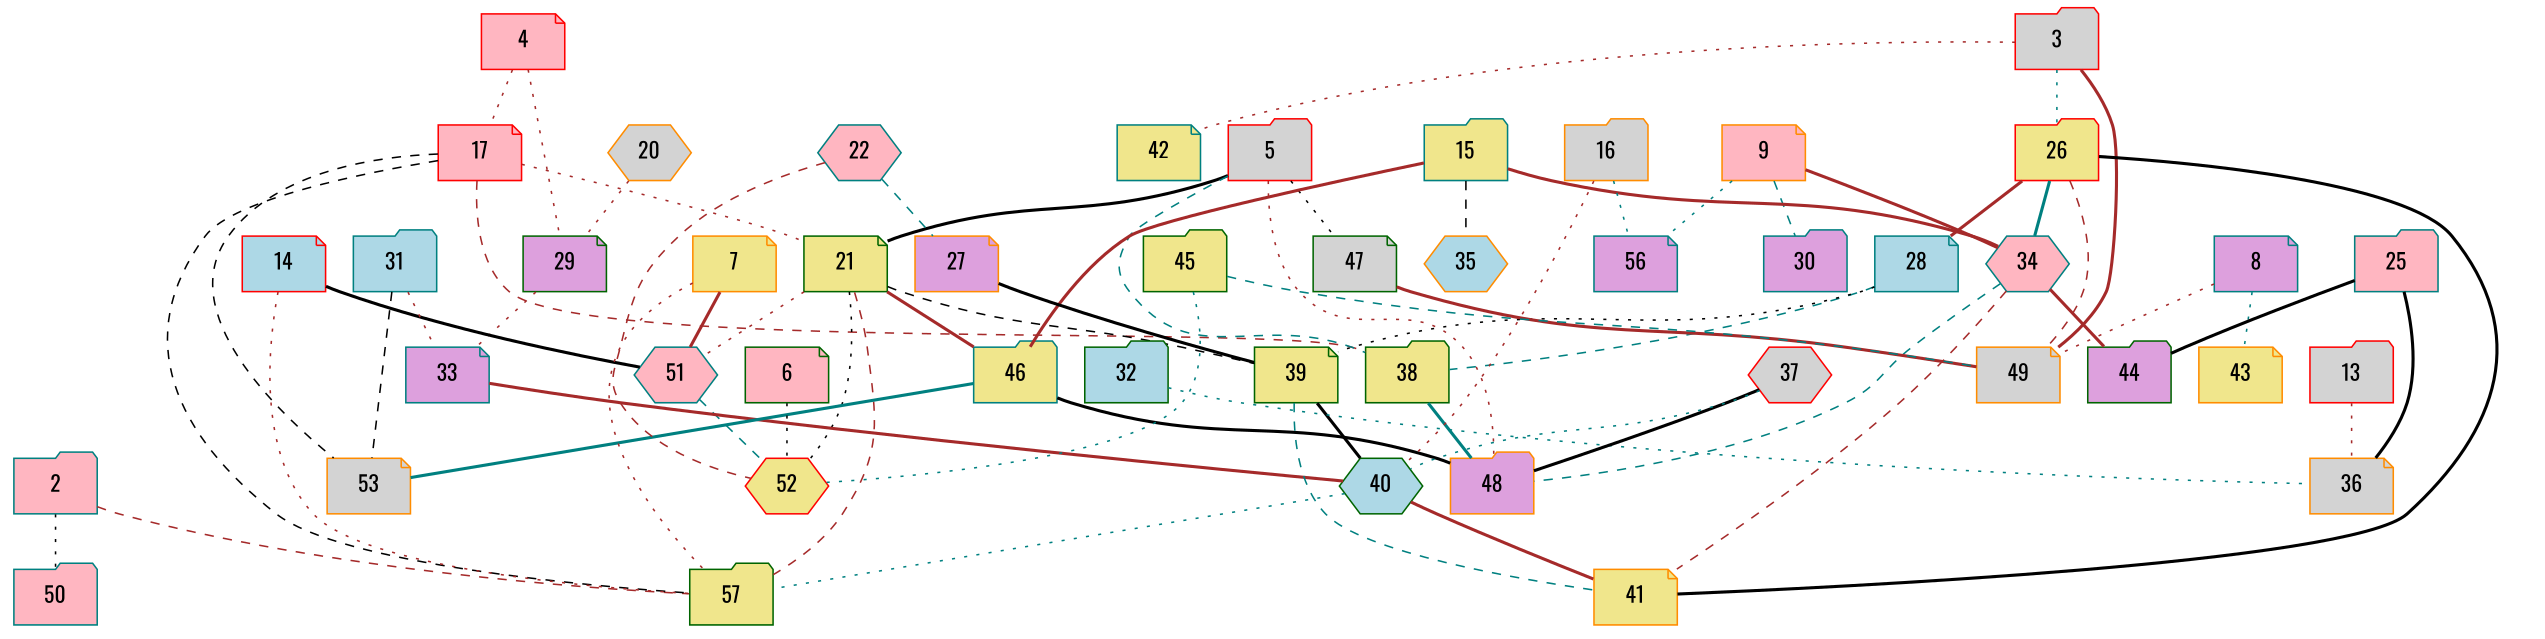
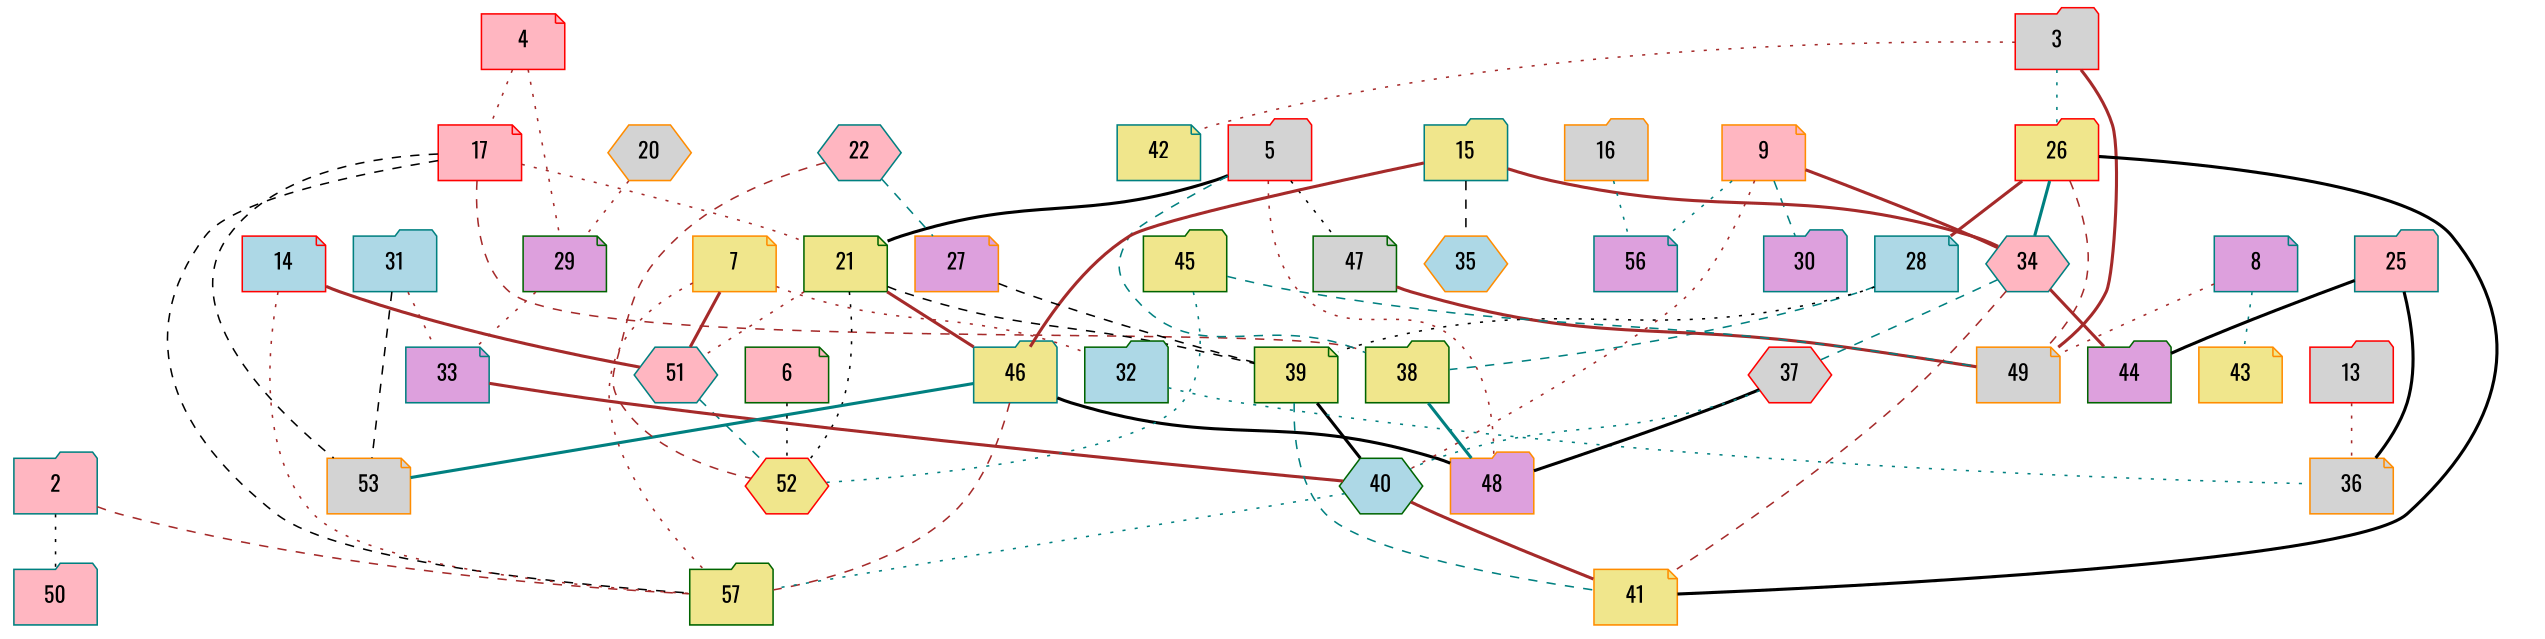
edge "7" -- "32": added
edge "27" -- "39": style bold -> dashed
edge "14" -- "51": color black -> brown
edge "16" -- "40": now "9" -- "40"
edge "34" -- "48": now "34" -- "37"
edge "21" -- "57": now "46" -- "57"
